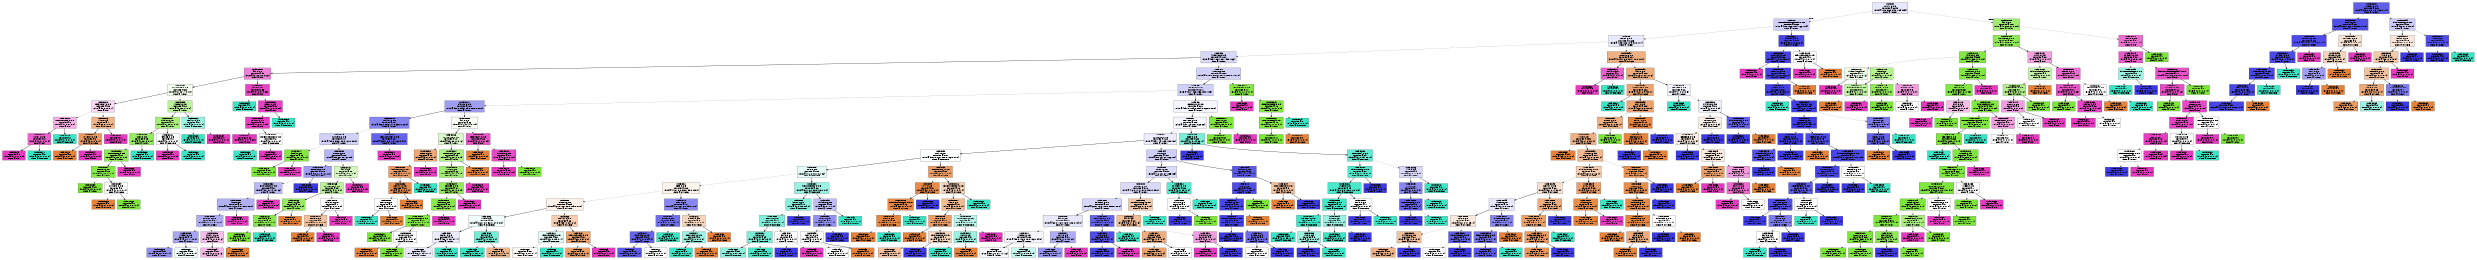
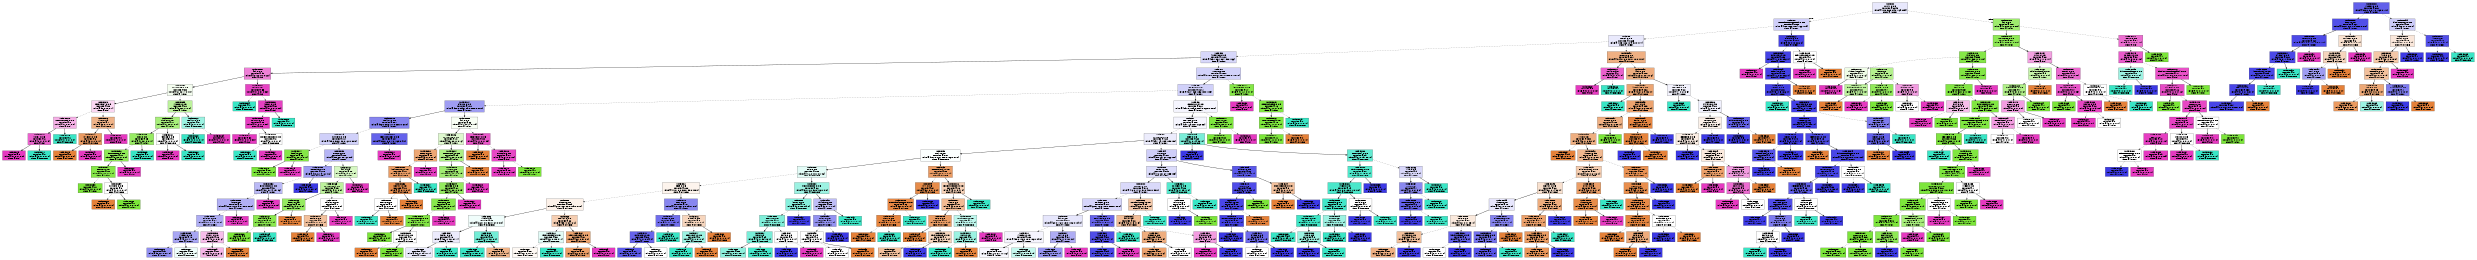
edge "node #447" -> "node #455": style dashed -> bold
node "node #330": text "class = chinese" -> "pineapple = chinese"
